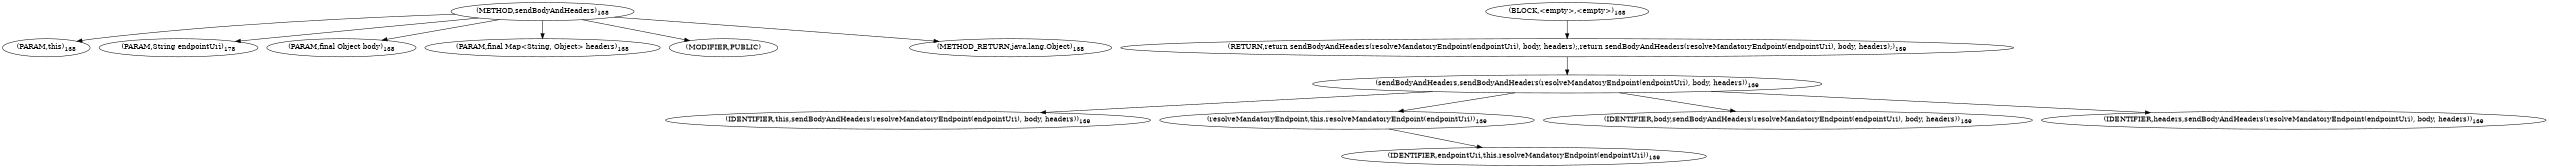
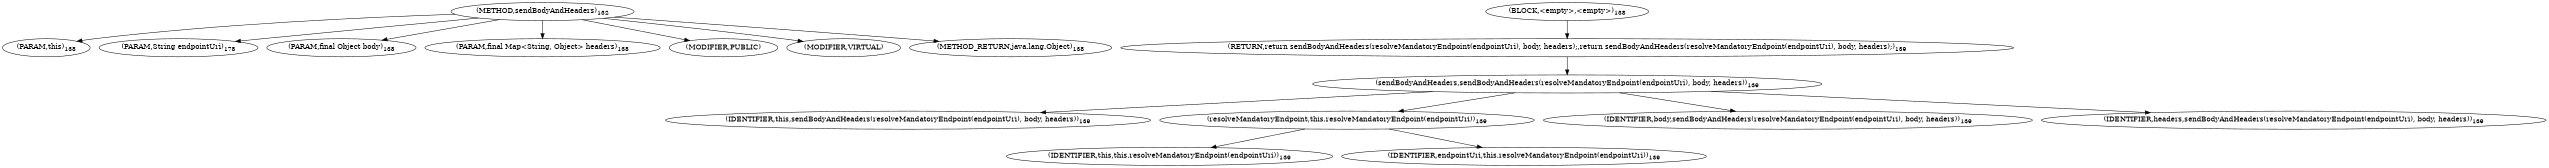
node "(METHOD,sendBodyAndHeaders)": text "138" -> "132"
node "(MODIFIER,VIRTUAL)": added
node "(IDENTIFIER,this,this.resolveMandatoryEndpoint(endpointUri))": added
